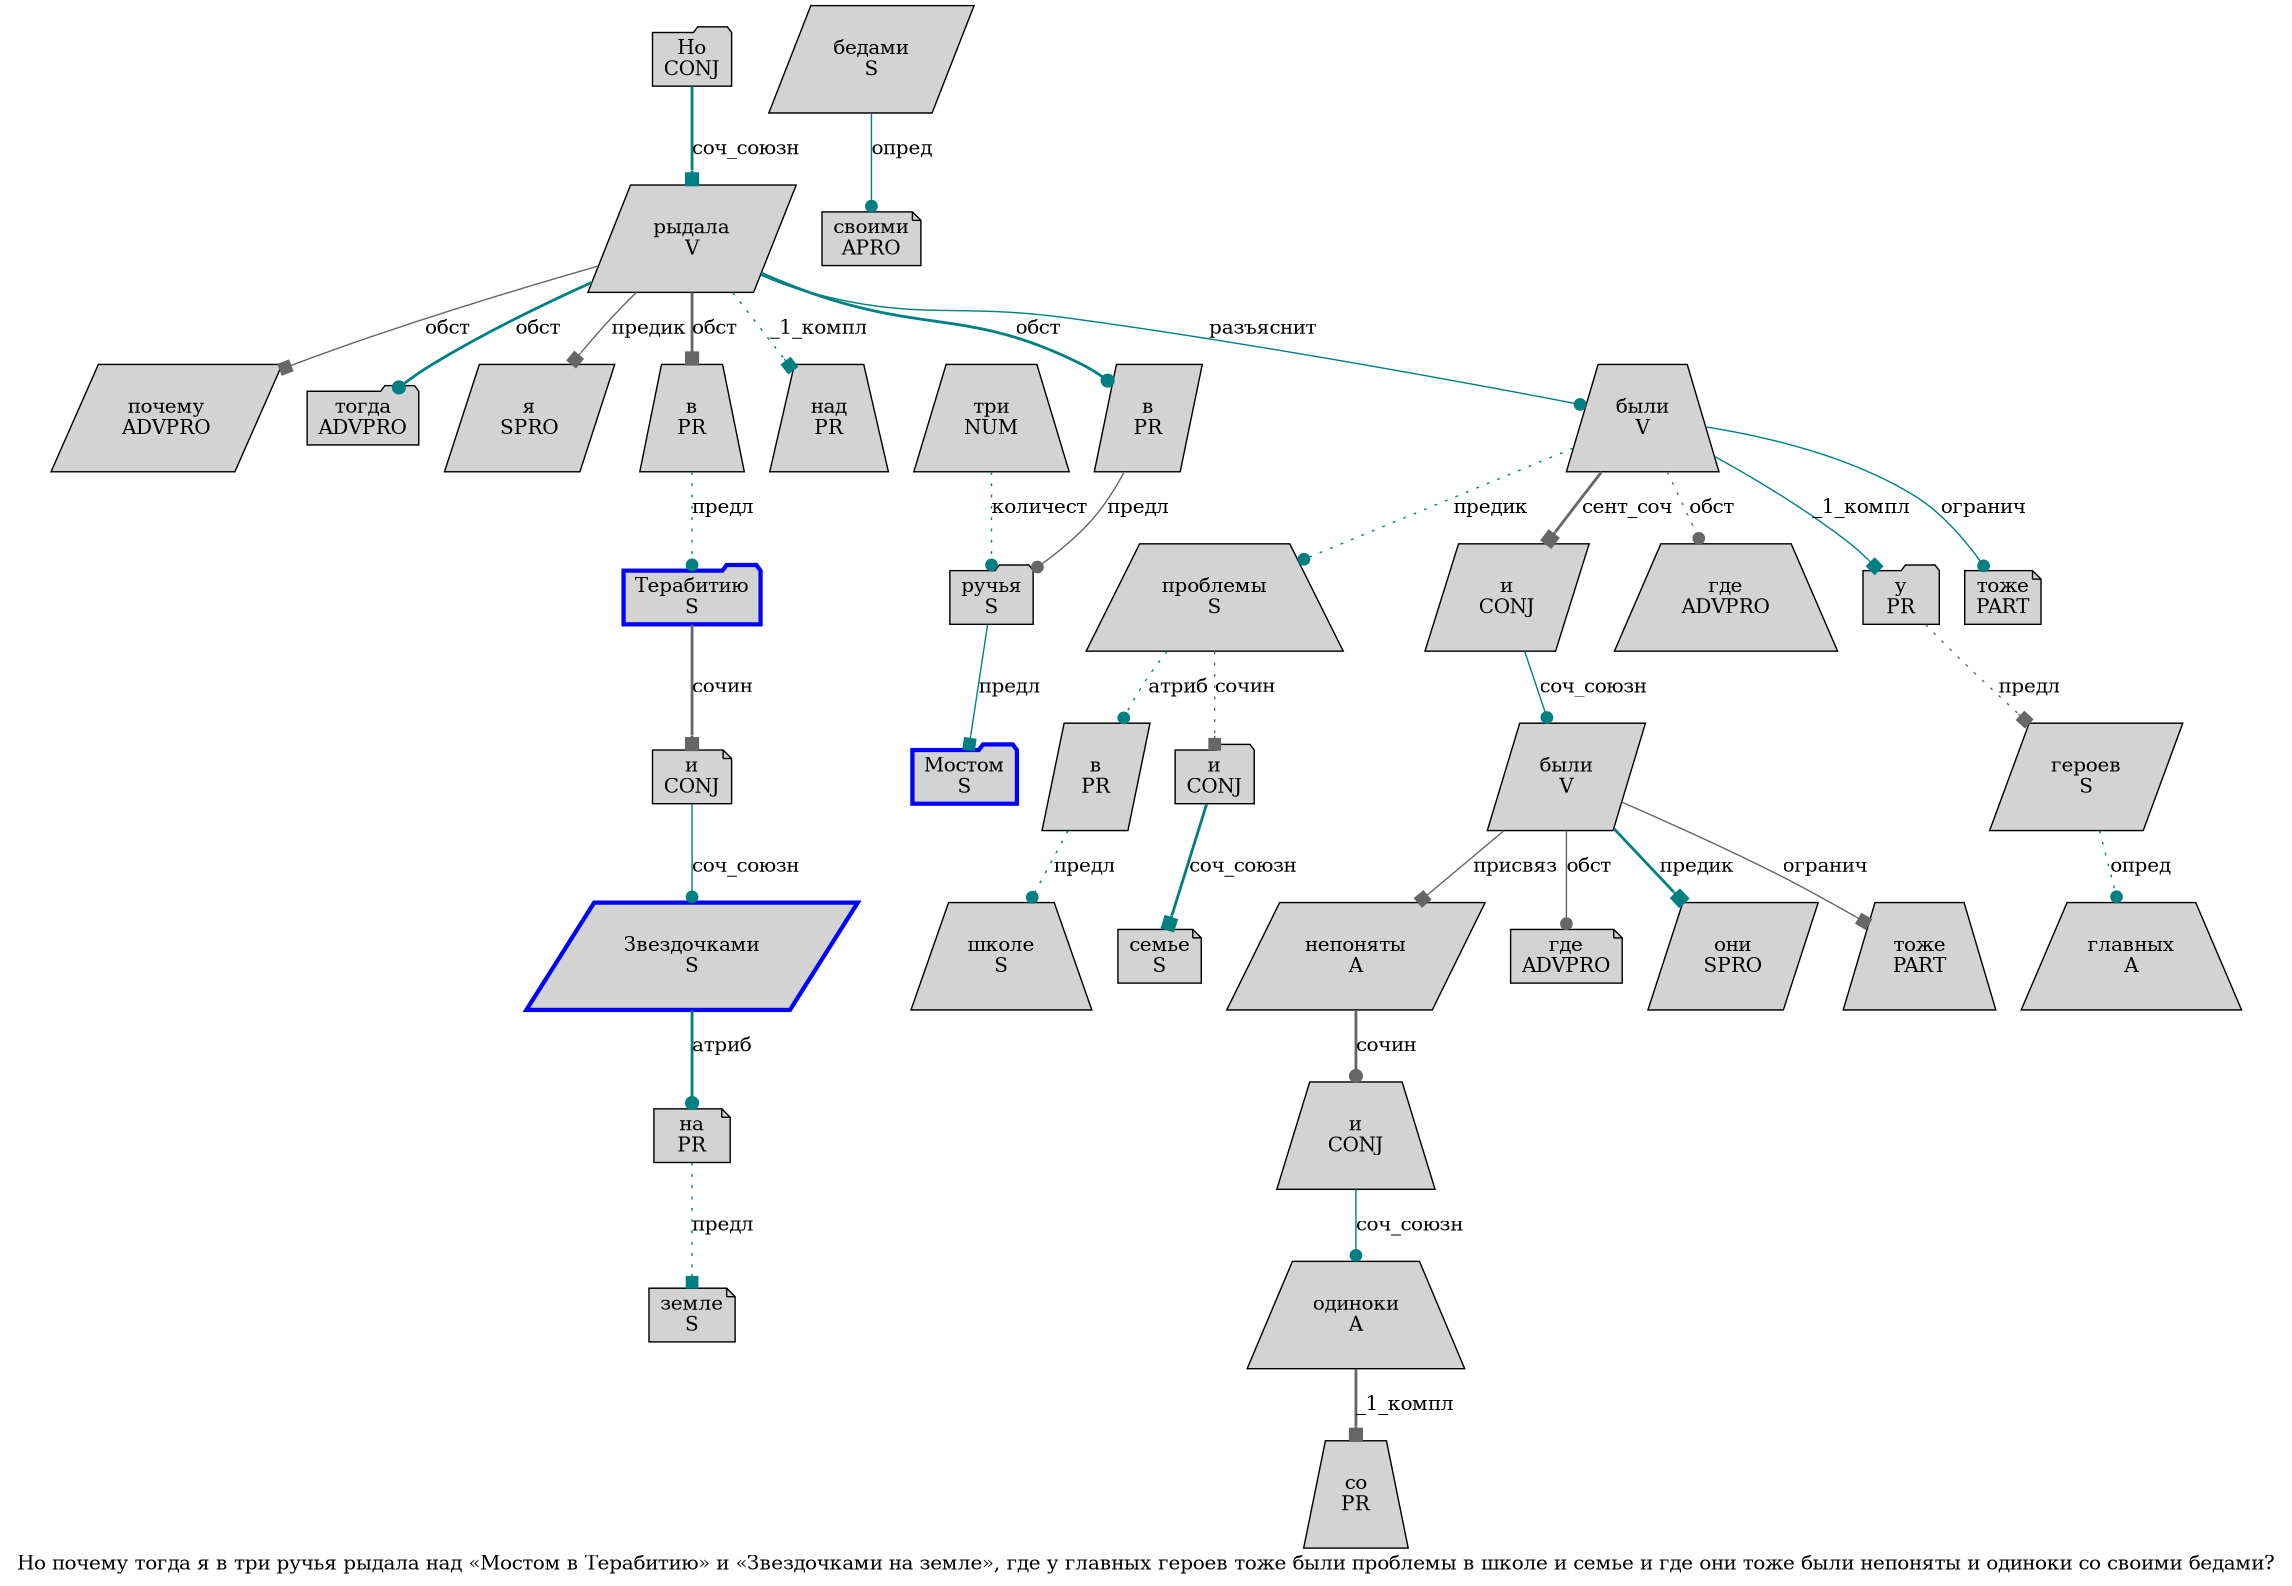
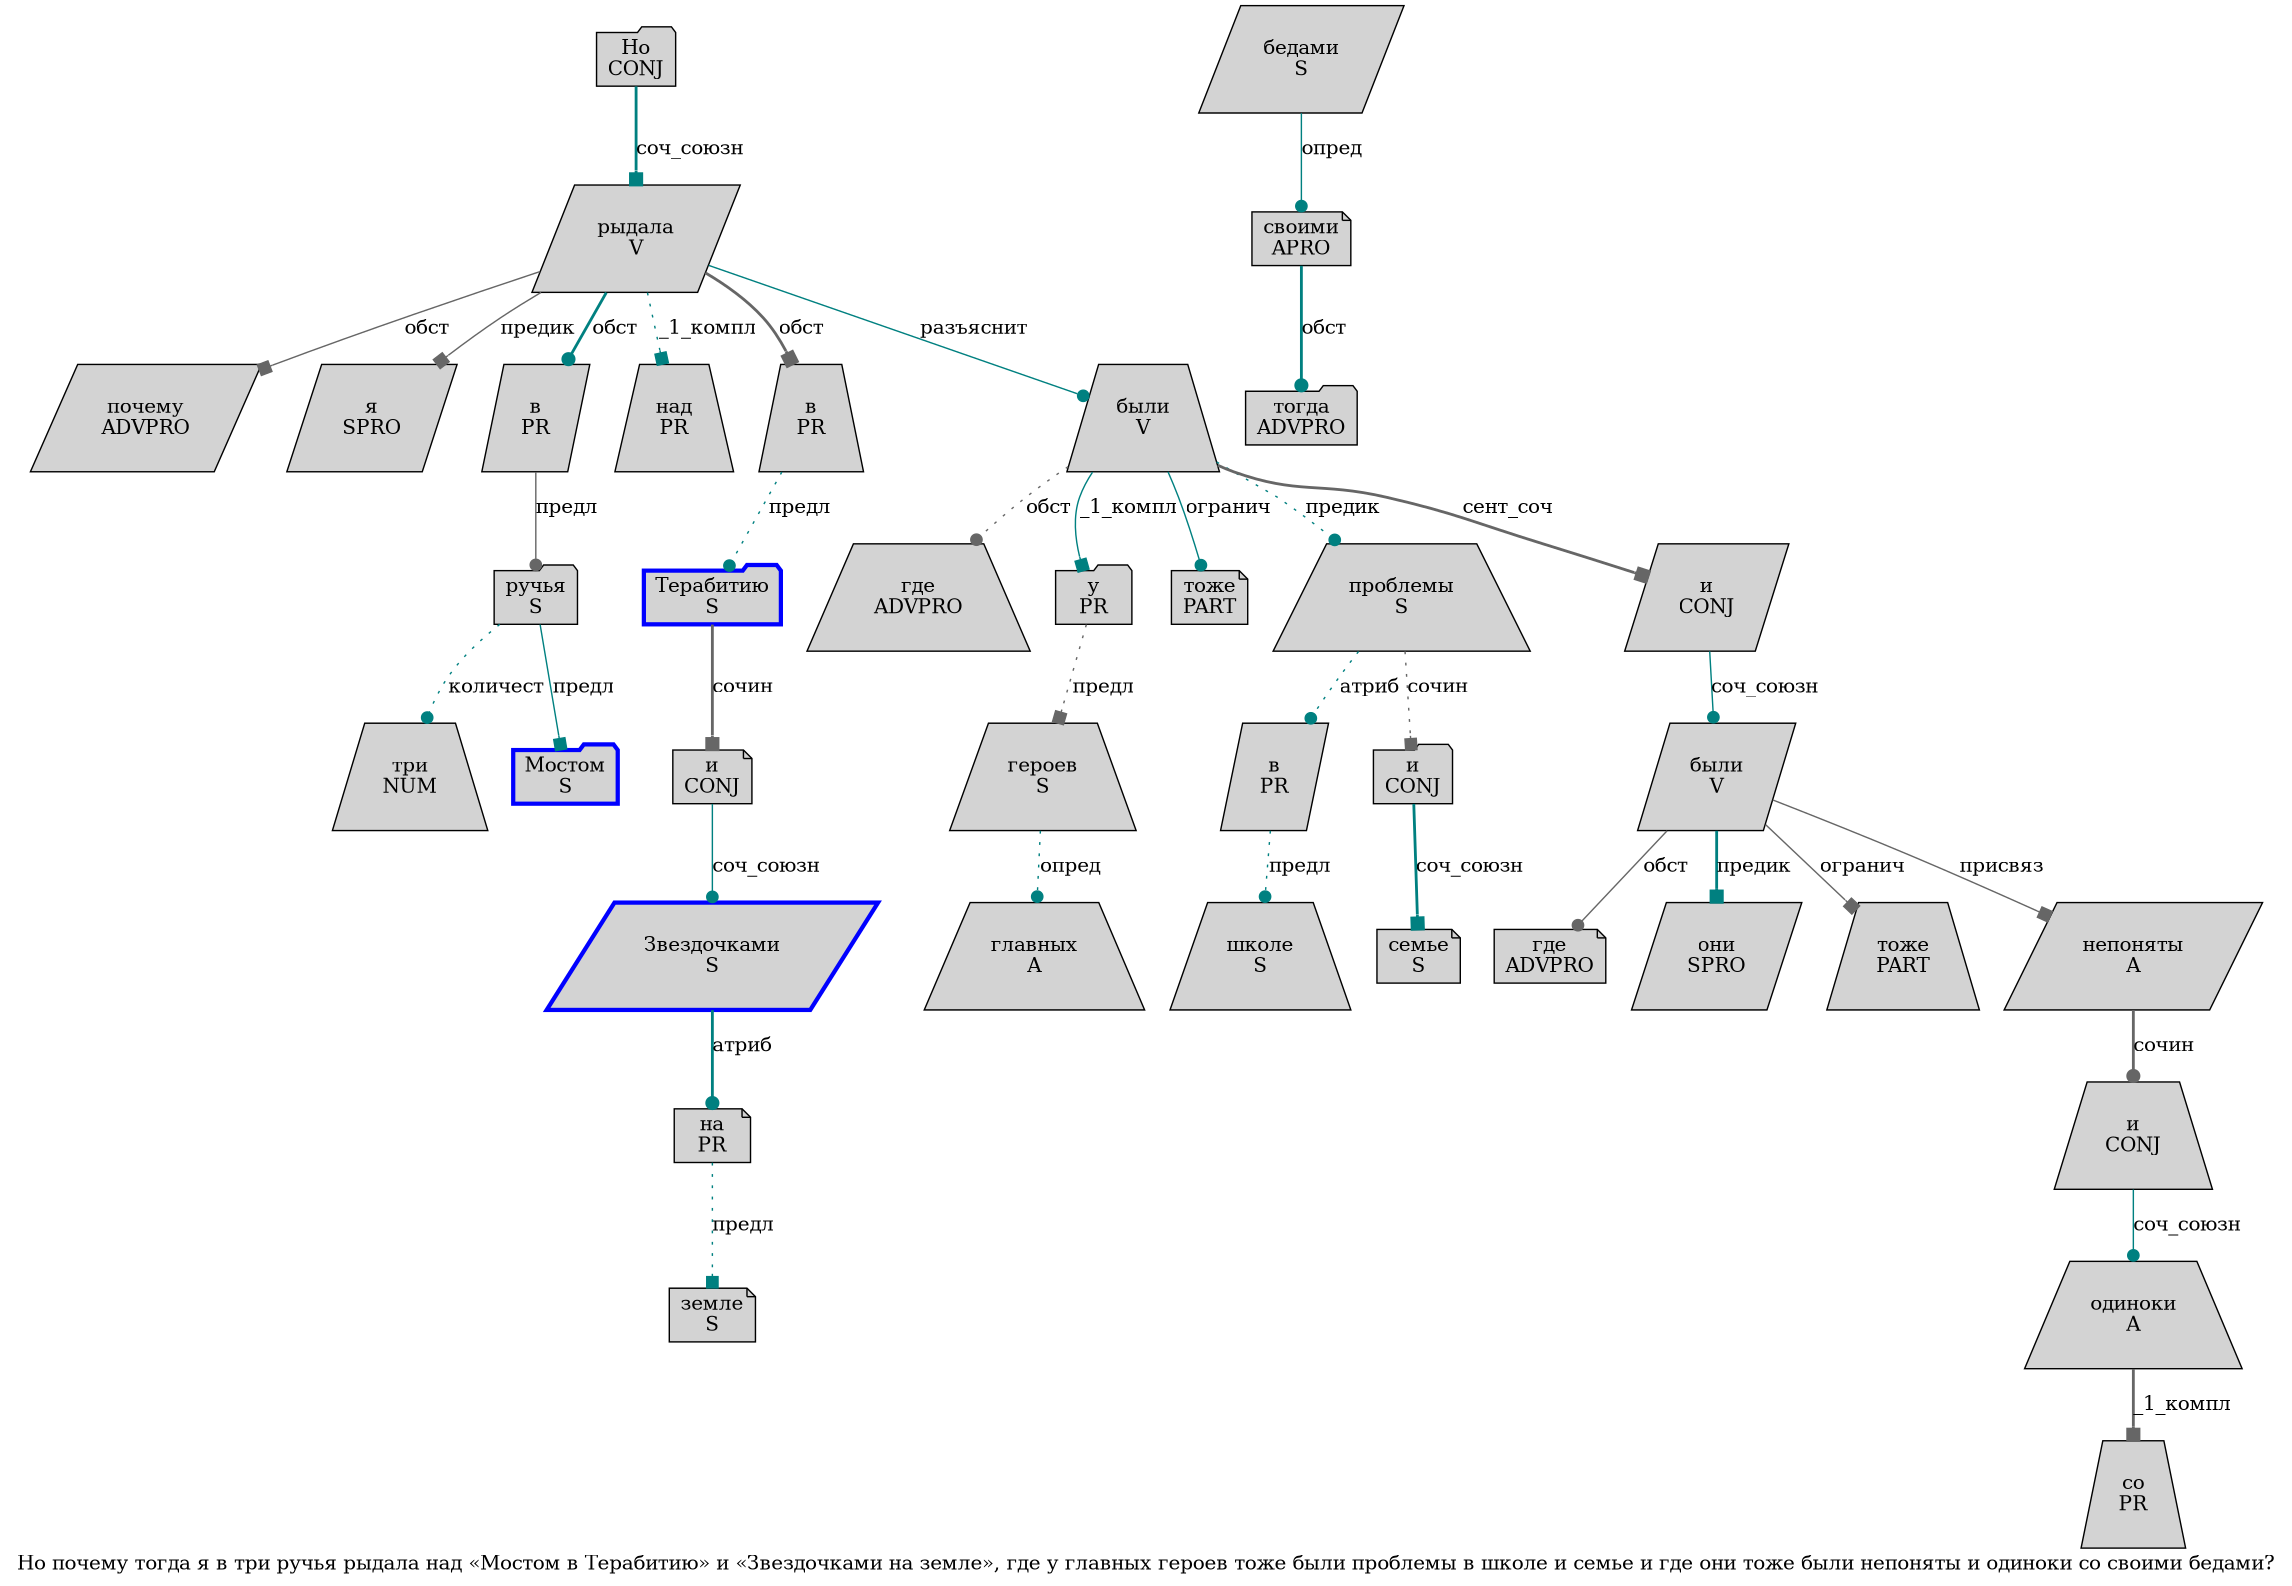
edge "рыдала V" -> "тогда ADVPRO": now "своими APRO" -> "тогда ADVPRO"
edge "три NUM" -> "ручья S": reversed
node "героев S": shape parallelogram -> trapezium
